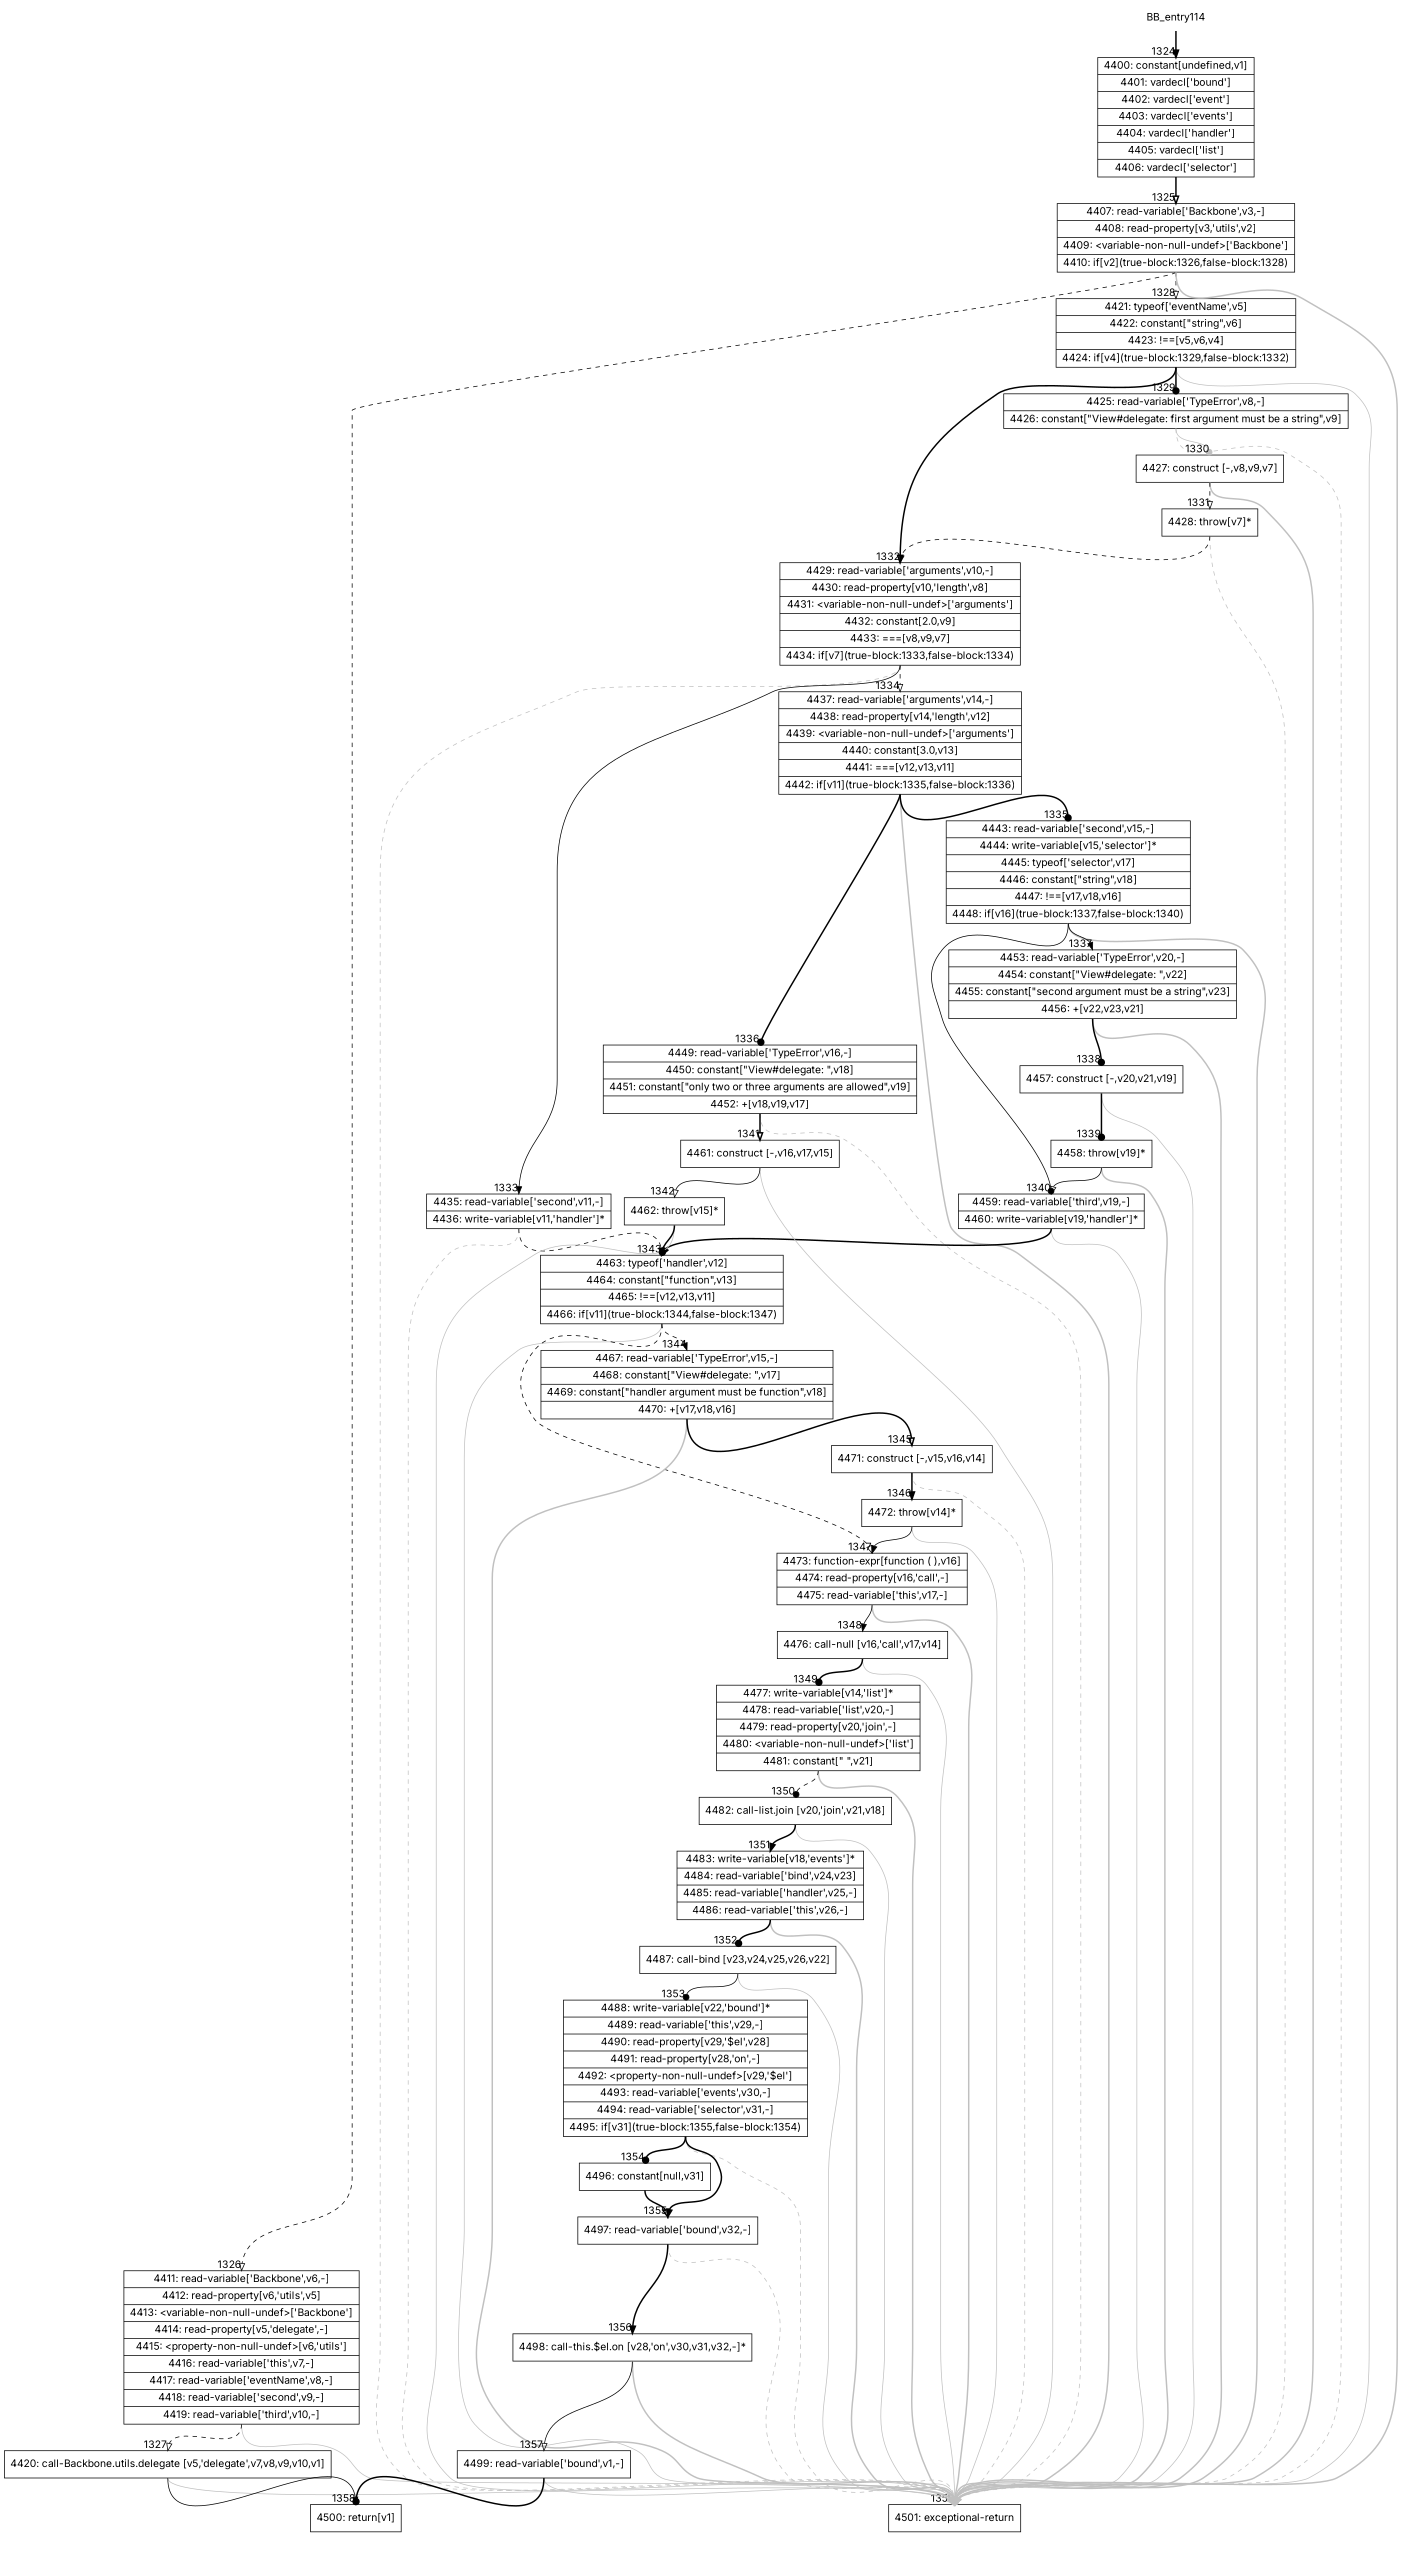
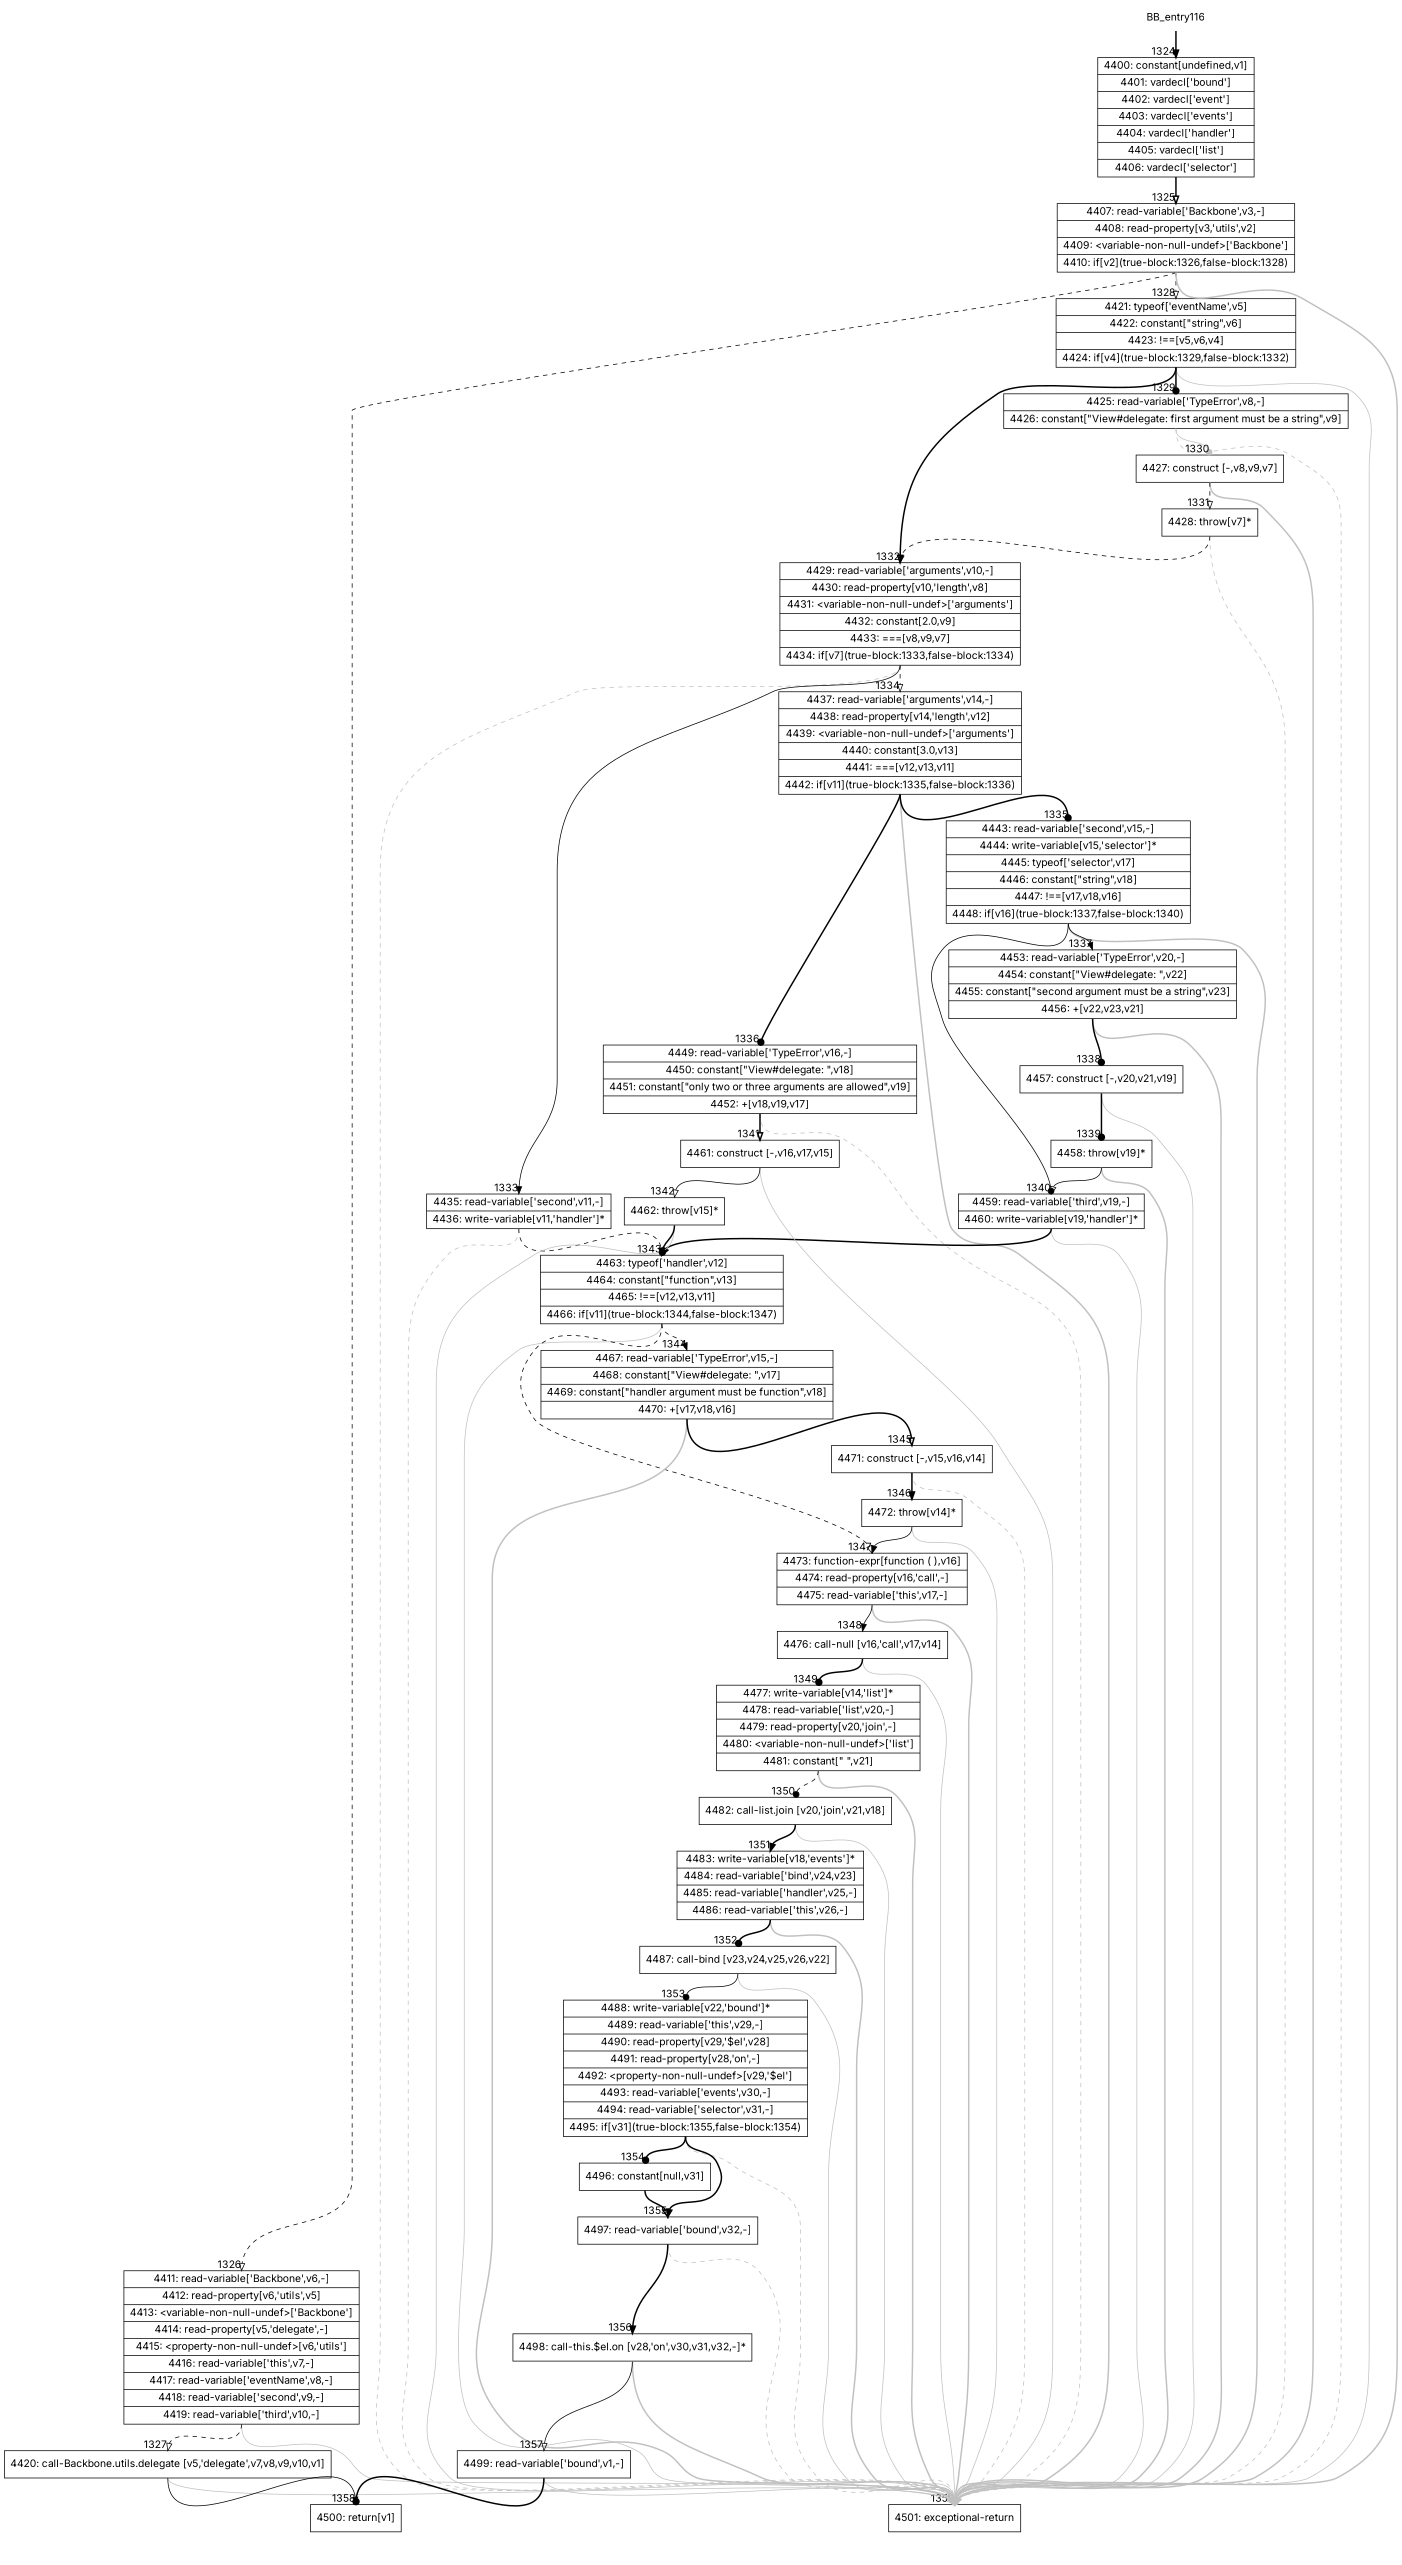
node "BB_entry114": label "BB_entry114" -> "BB_entry116"
